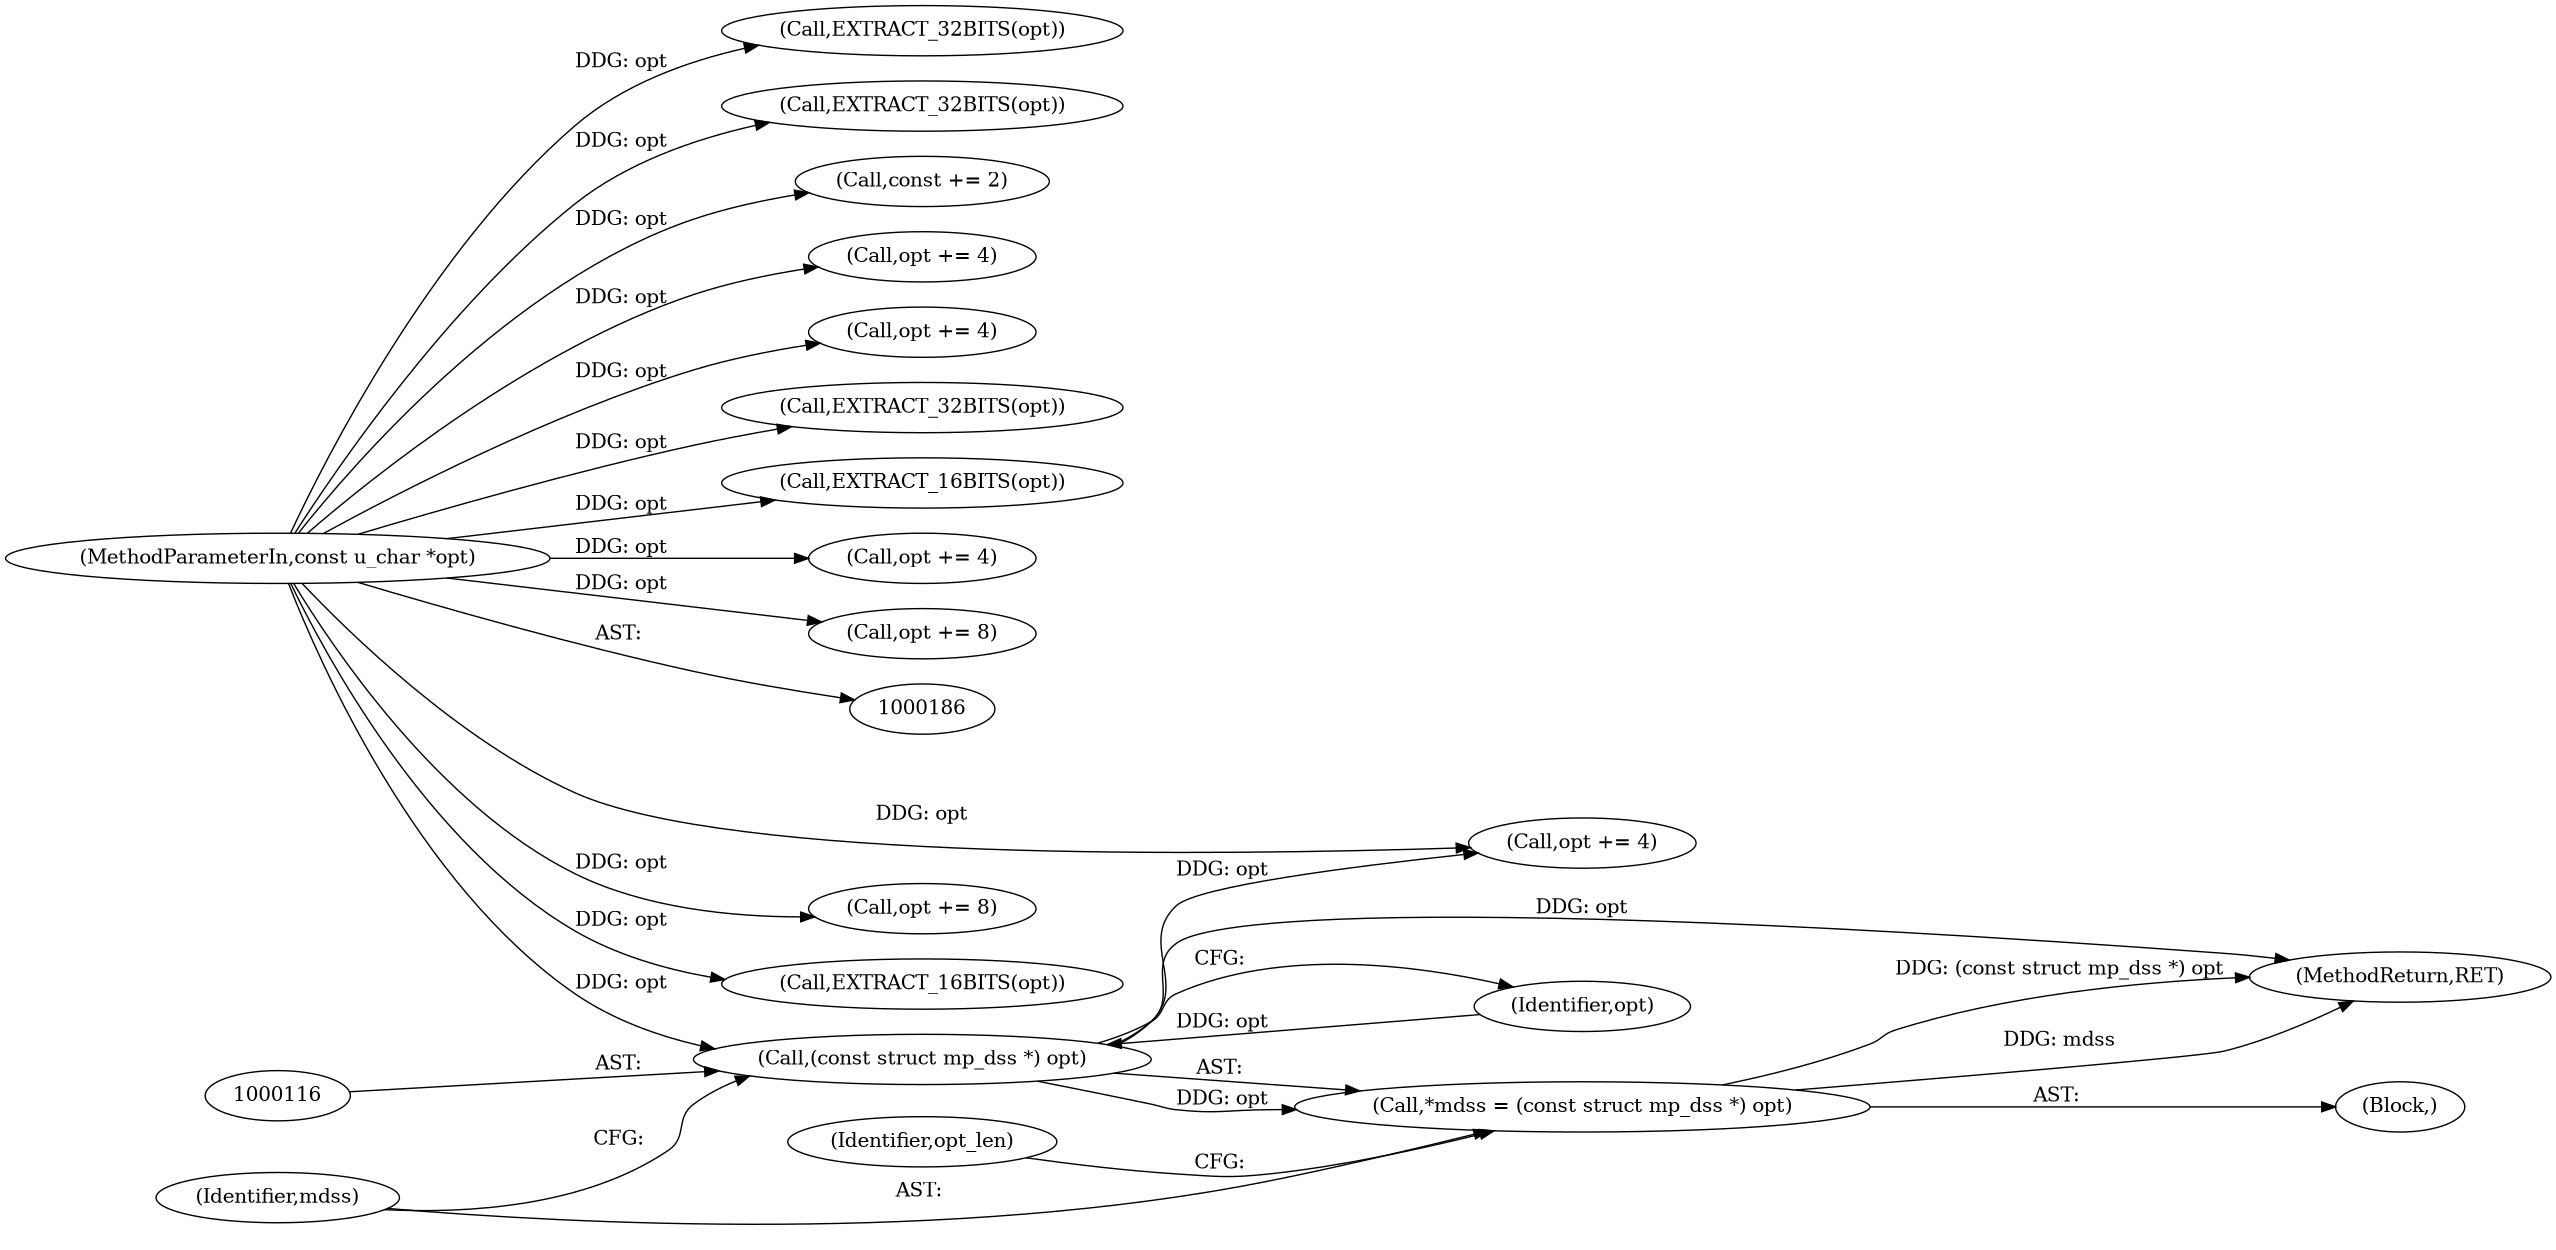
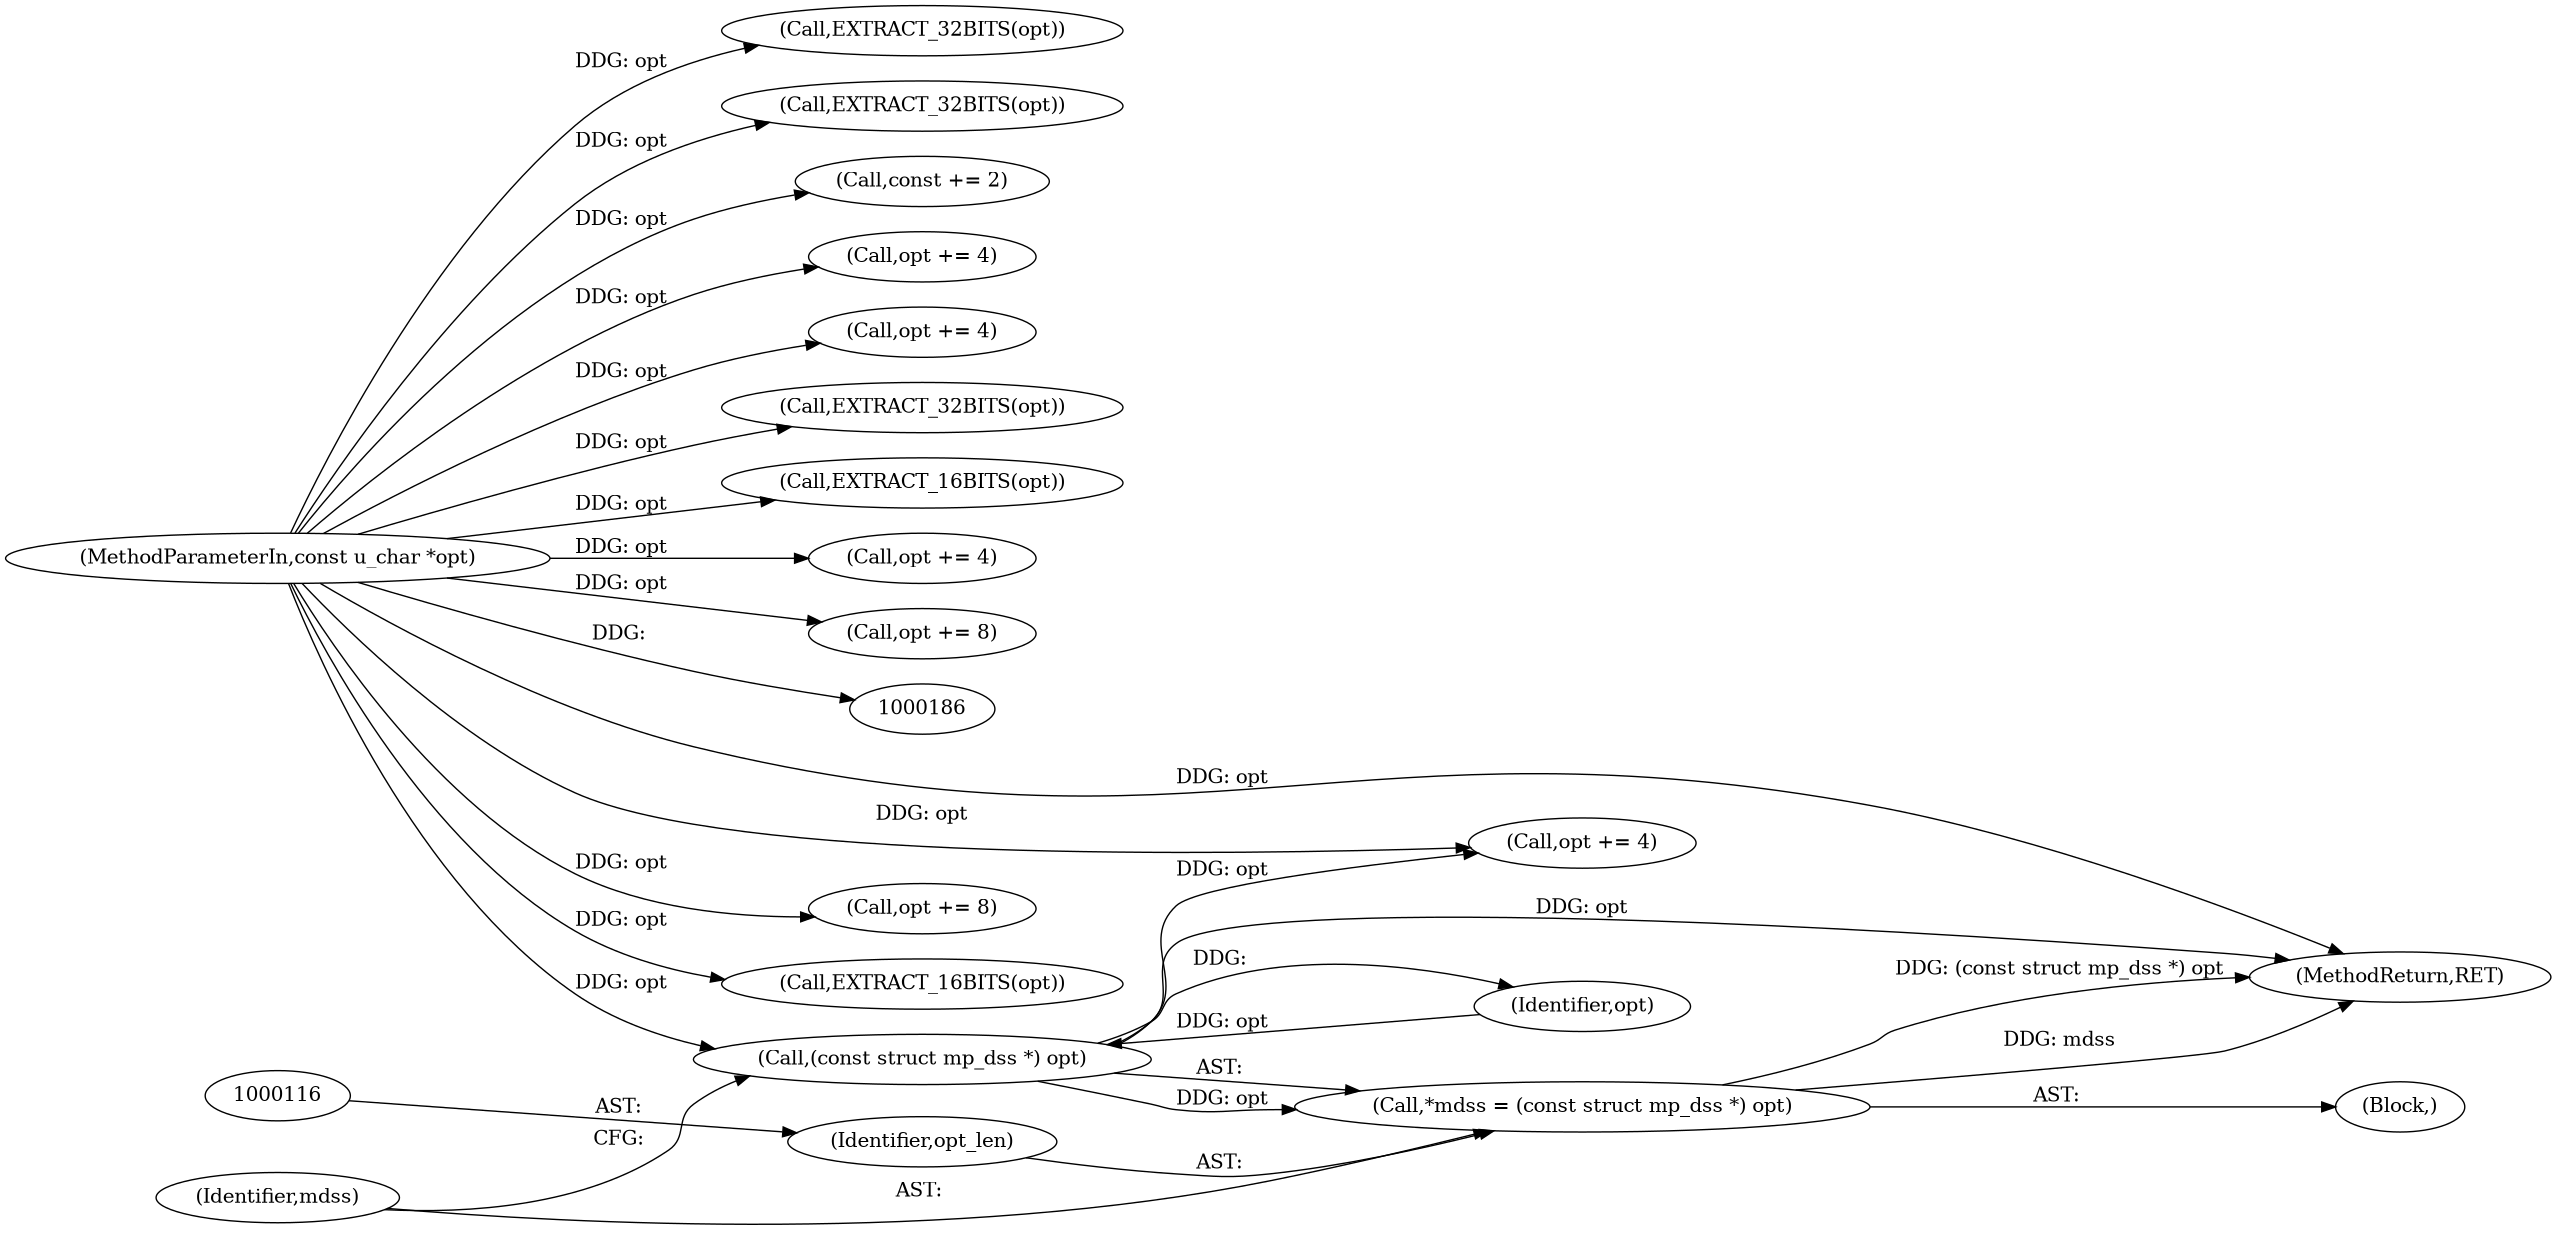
edge "(MethodParameterIn,const u_char *opt)" -> "1000186": label "AST: " -> "DDG: "
edge "(MethodParameterIn,const u_char *opt)" -> "(MethodReturn,RET)": added, label "DDG: opt"
edge "(Call,(const struct mp_dss *) opt)" -> "(Identifier,opt)": label "CFG: " -> "DDG: "
edge "1000116" -> "(Call,(const struct mp_dss *) opt)": now "1000116" -> "(Identifier,opt_len)"
edge "(Identifier,opt_len)" -> "(Call,*mdss = (const struct mp_dss *) opt)": label "CFG: " -> "AST: "
